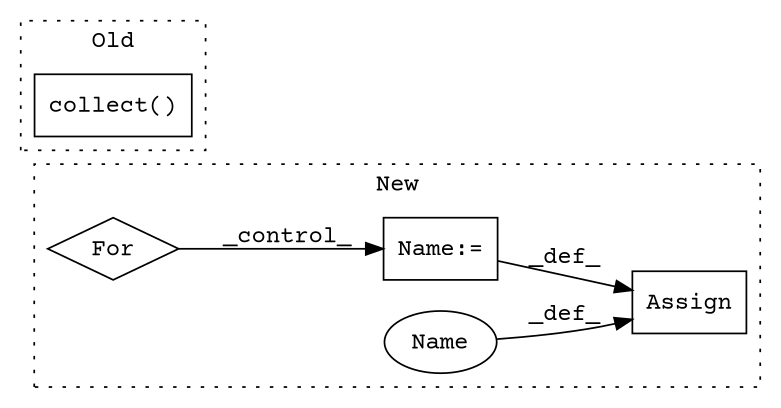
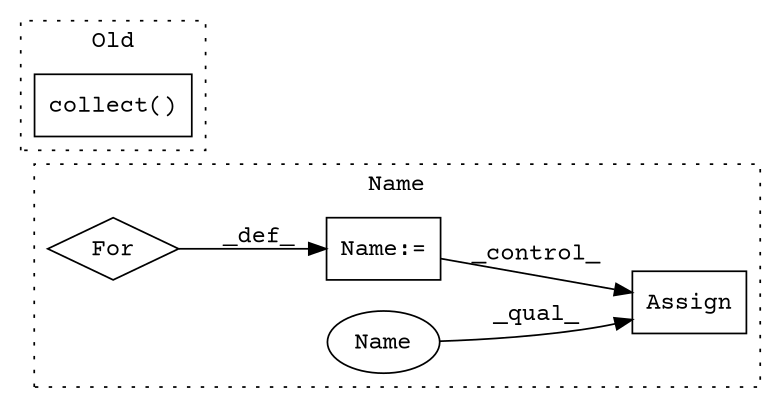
cluster "New": label "New" -> "Name"
edge "For" -> "Name:=": label "_control_" -> "_def_"
edge "Name:=" -> "Assign": label "_def_" -> "_control_"
edge "Name" -> "Assign": label "_def_" -> "_qual_"
